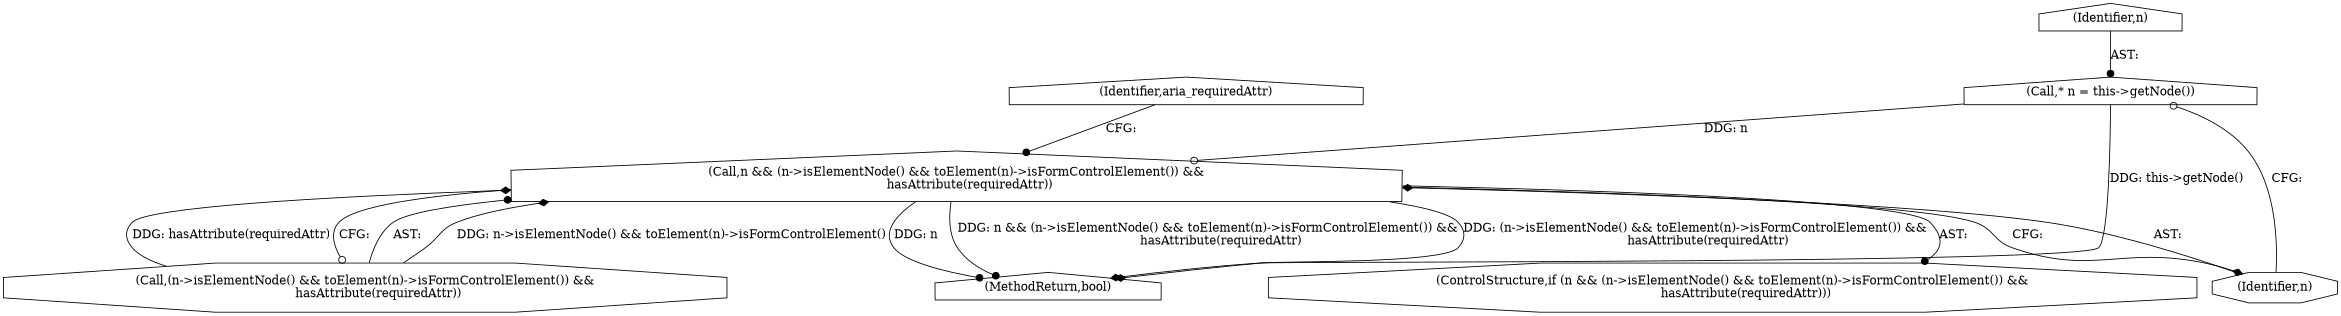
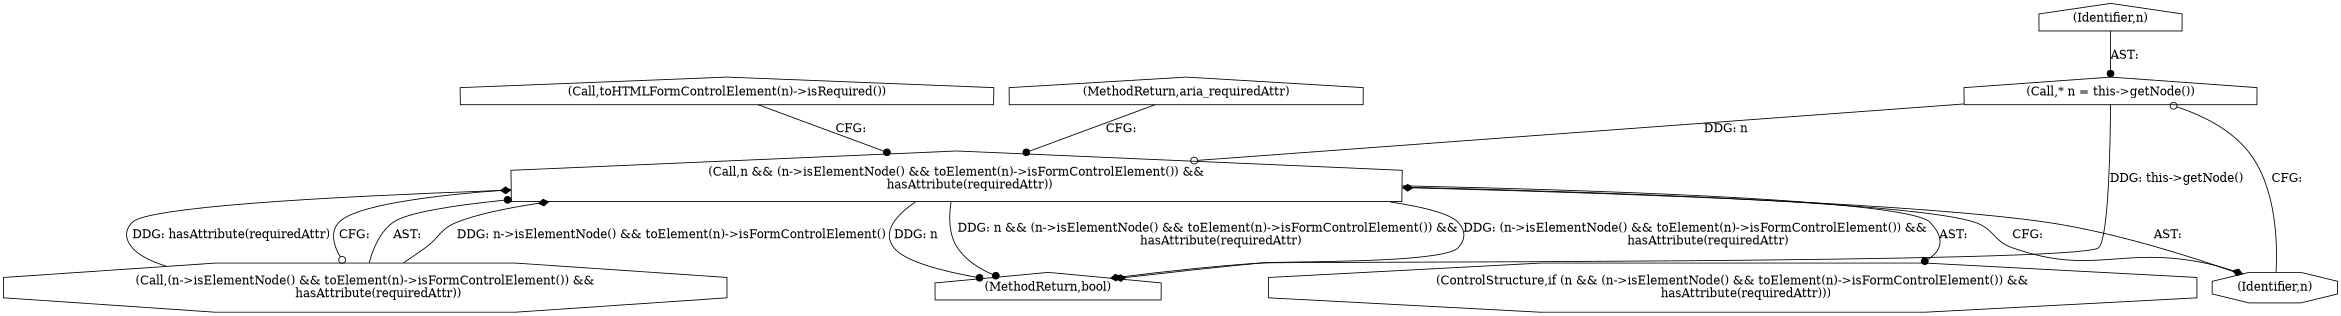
node "(Call,toHTMLFormControlElement(n)->isRequired())": added
node "(Identifier,aria_requiredAttr)": label "(Identifier,aria_requiredAttr)" -> "(MethodReturn,aria_requiredAttr)"
